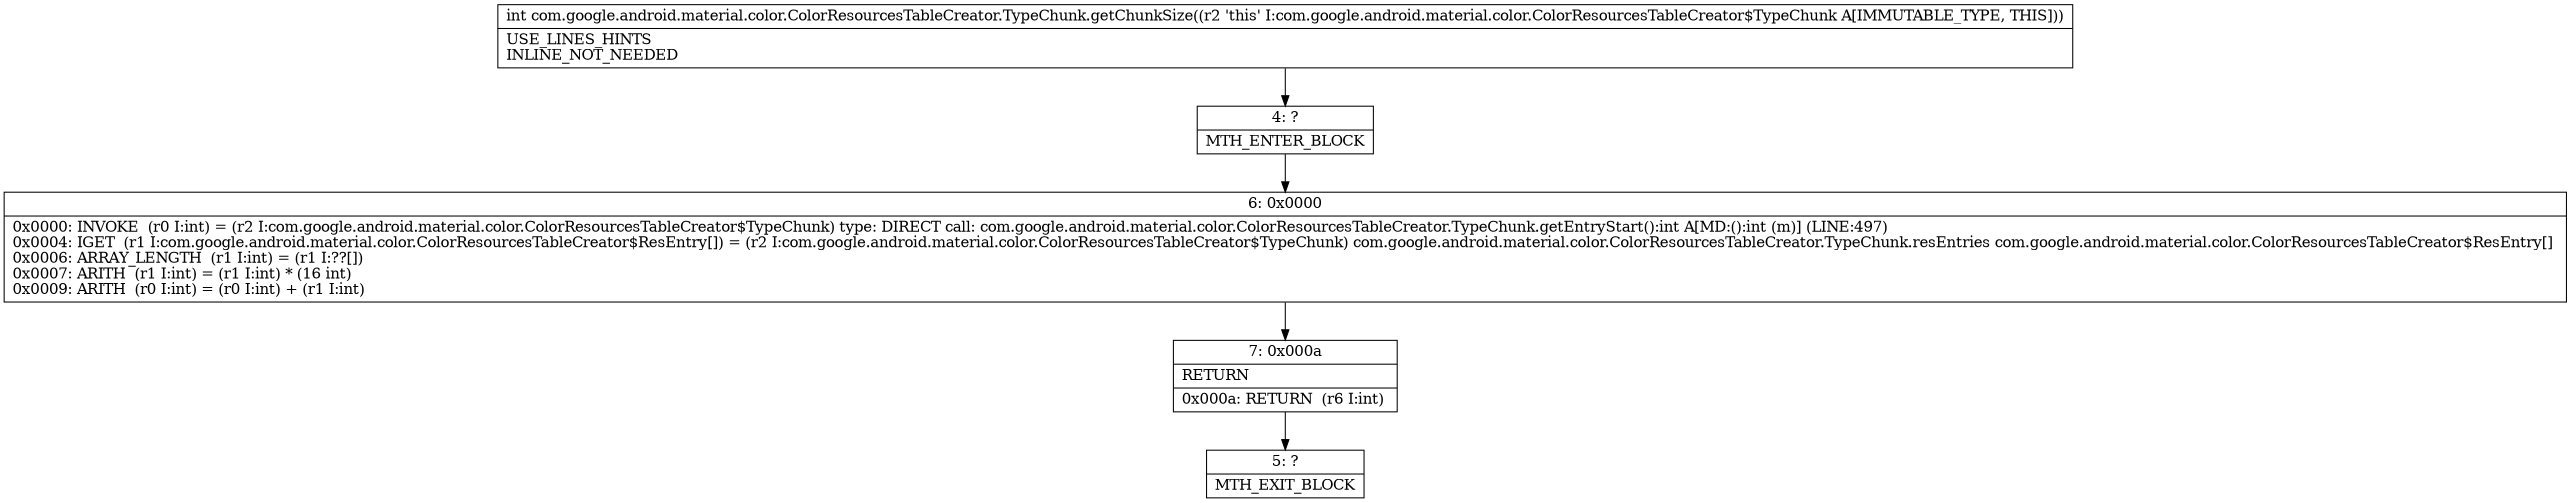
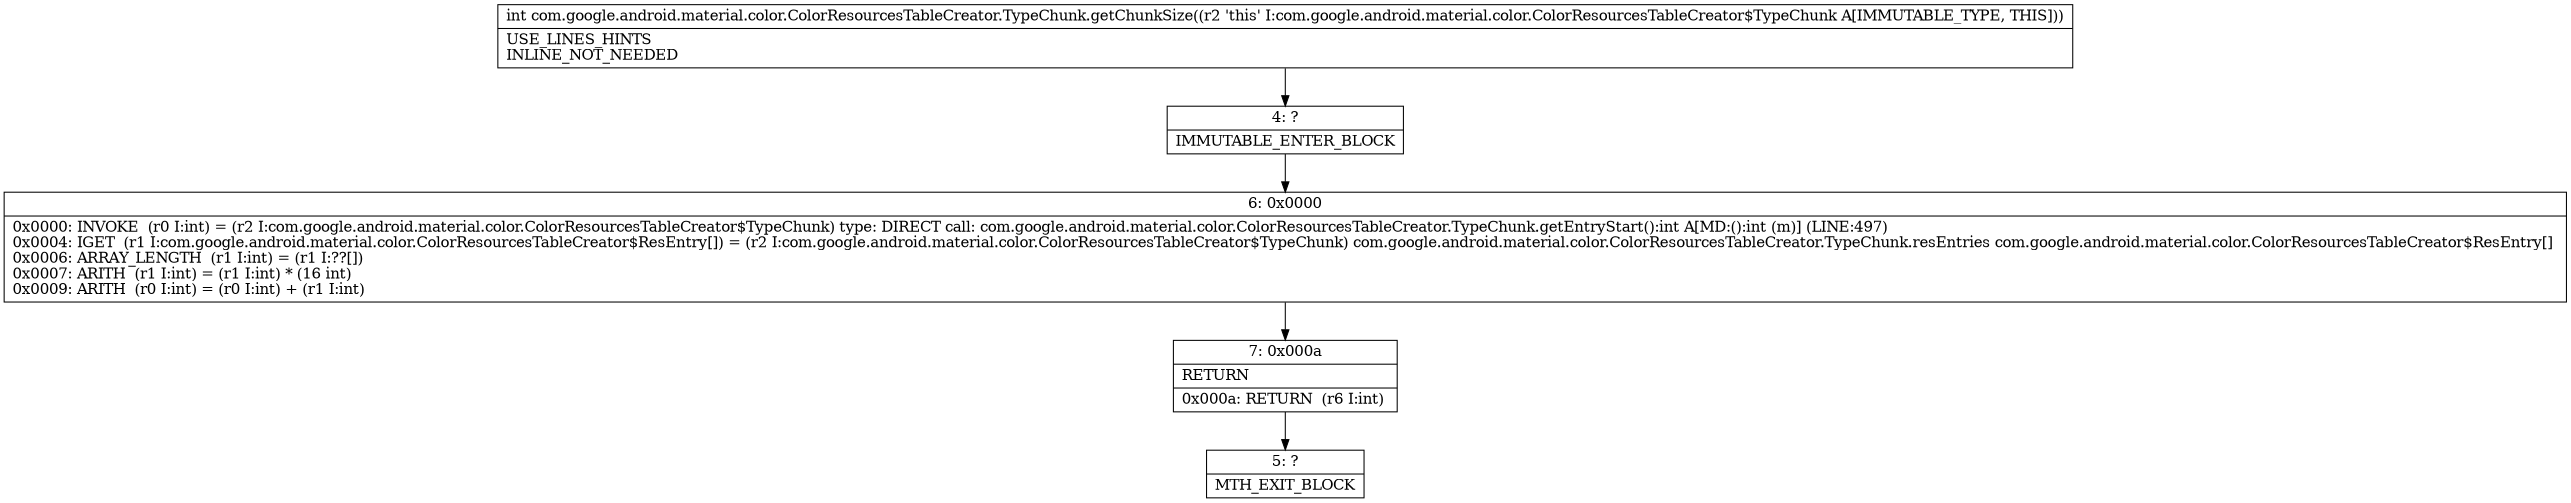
node "4: ?": text "MTH_ENTER_BLOCK" -> "IMMUTABLE_ENTER_BLOCK"
